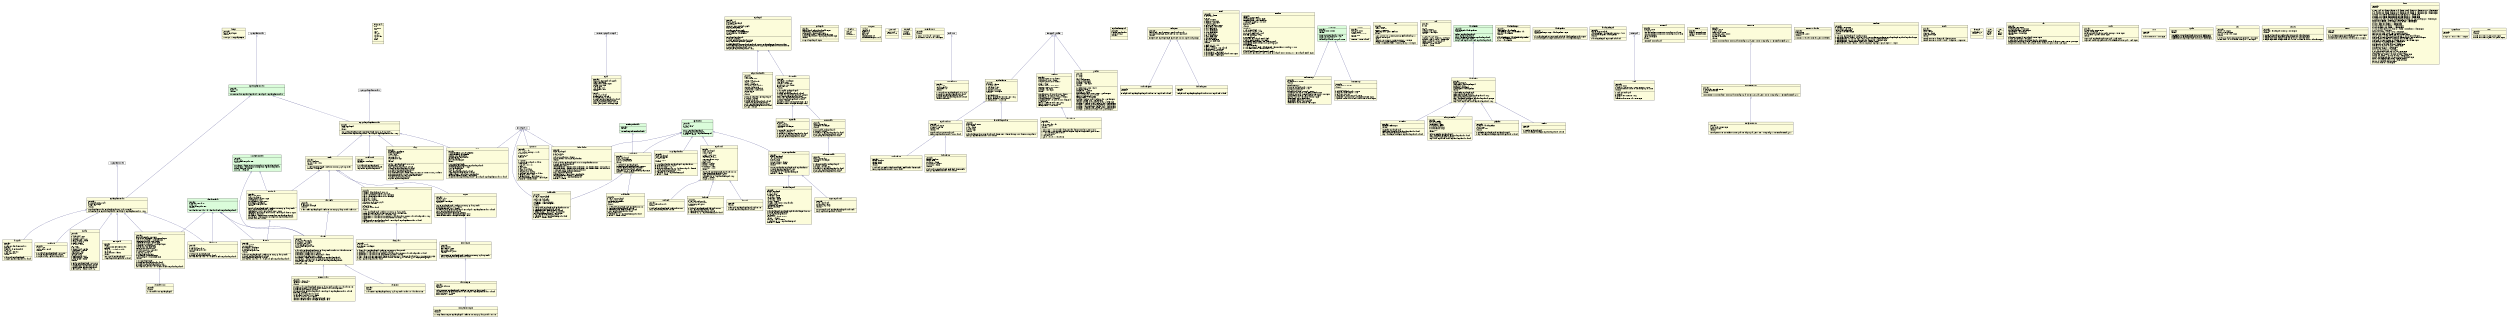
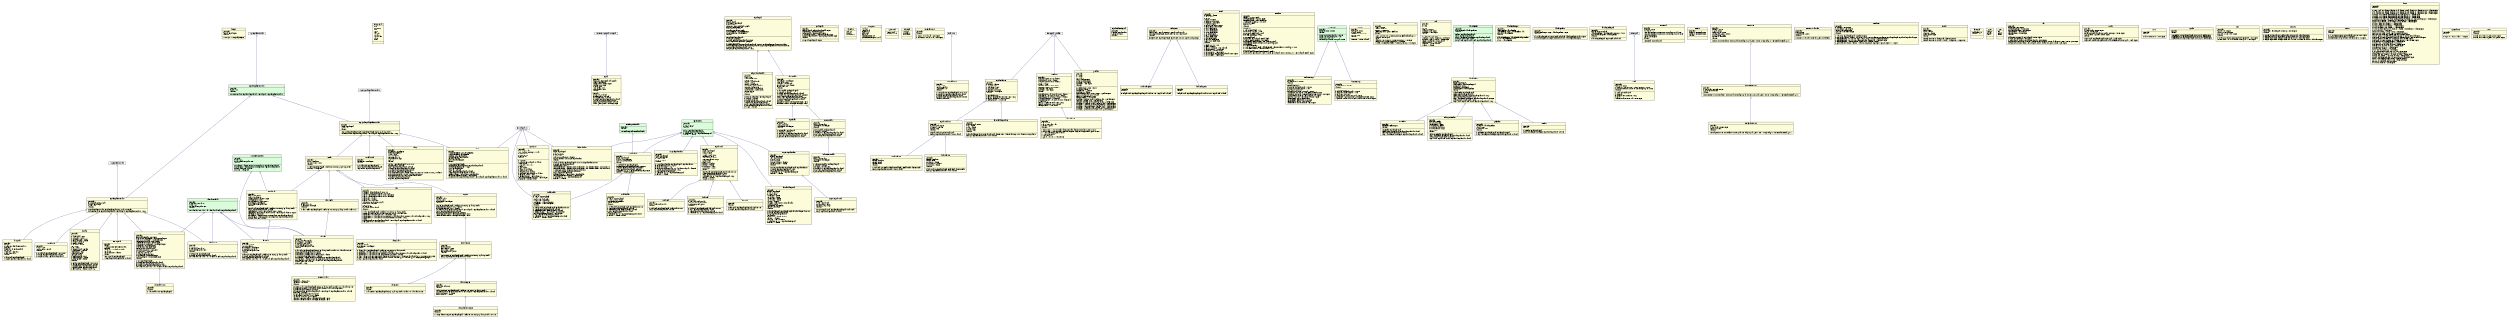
edge "TexturedRectangle" -> "ShadowGameObject": now "TexturedRectangle" -> "IGameObject"
edge "MenuButton" -> "MenuItem": now "MenuButton" -> "ConfirmDialog"
